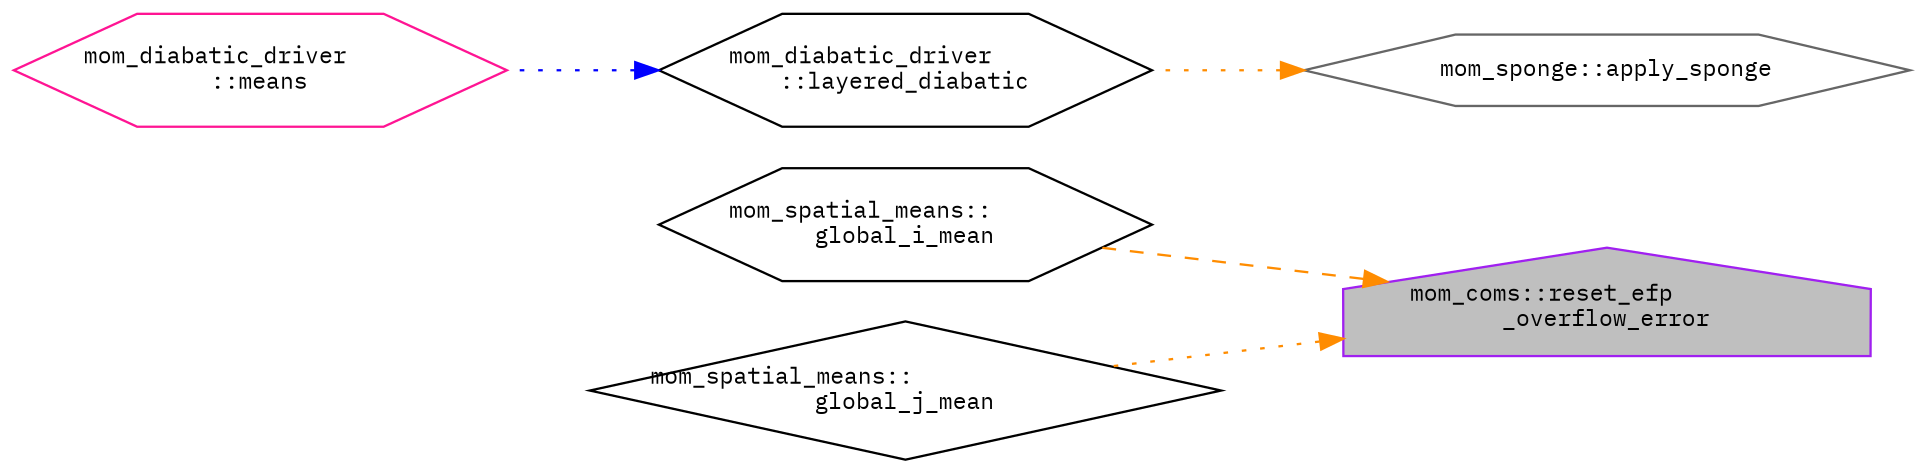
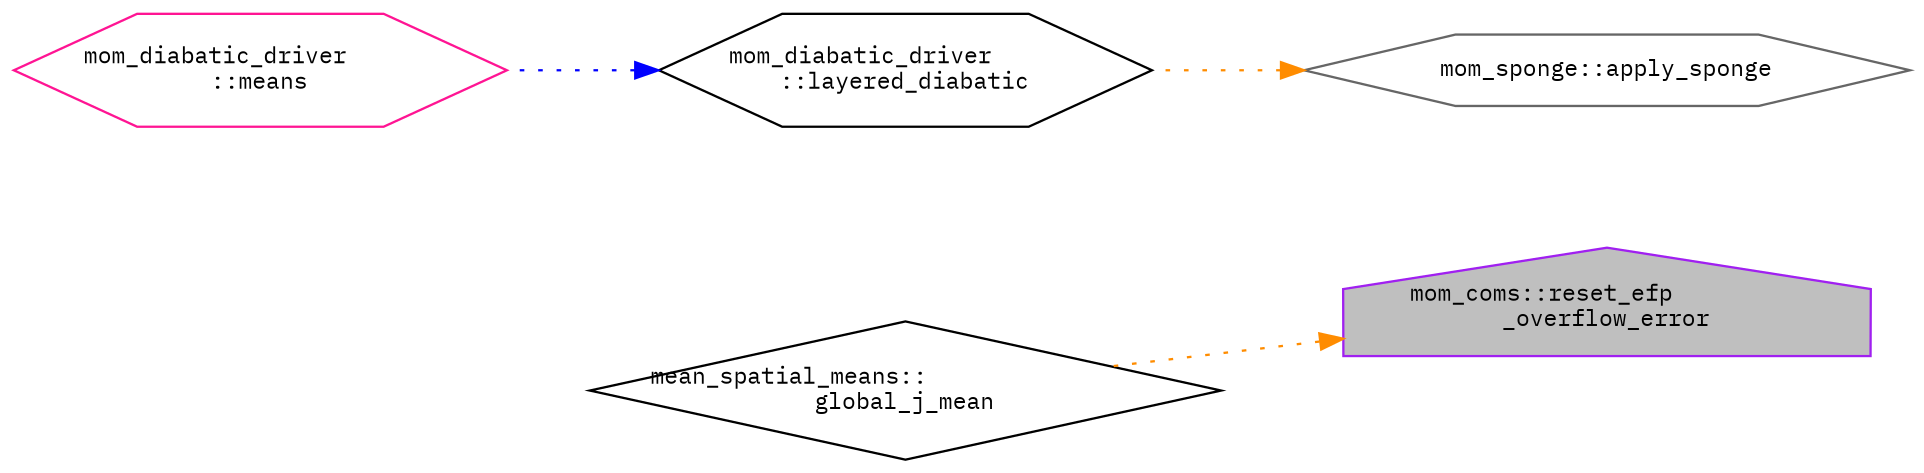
node "mom_spatial_means:: global_i_mean": removed
node "mom_spatial_means:: global_j_mean": label "mom_spatial_means:: global_j_mean" -> "mean_spatial_means:: global_j_mean"
